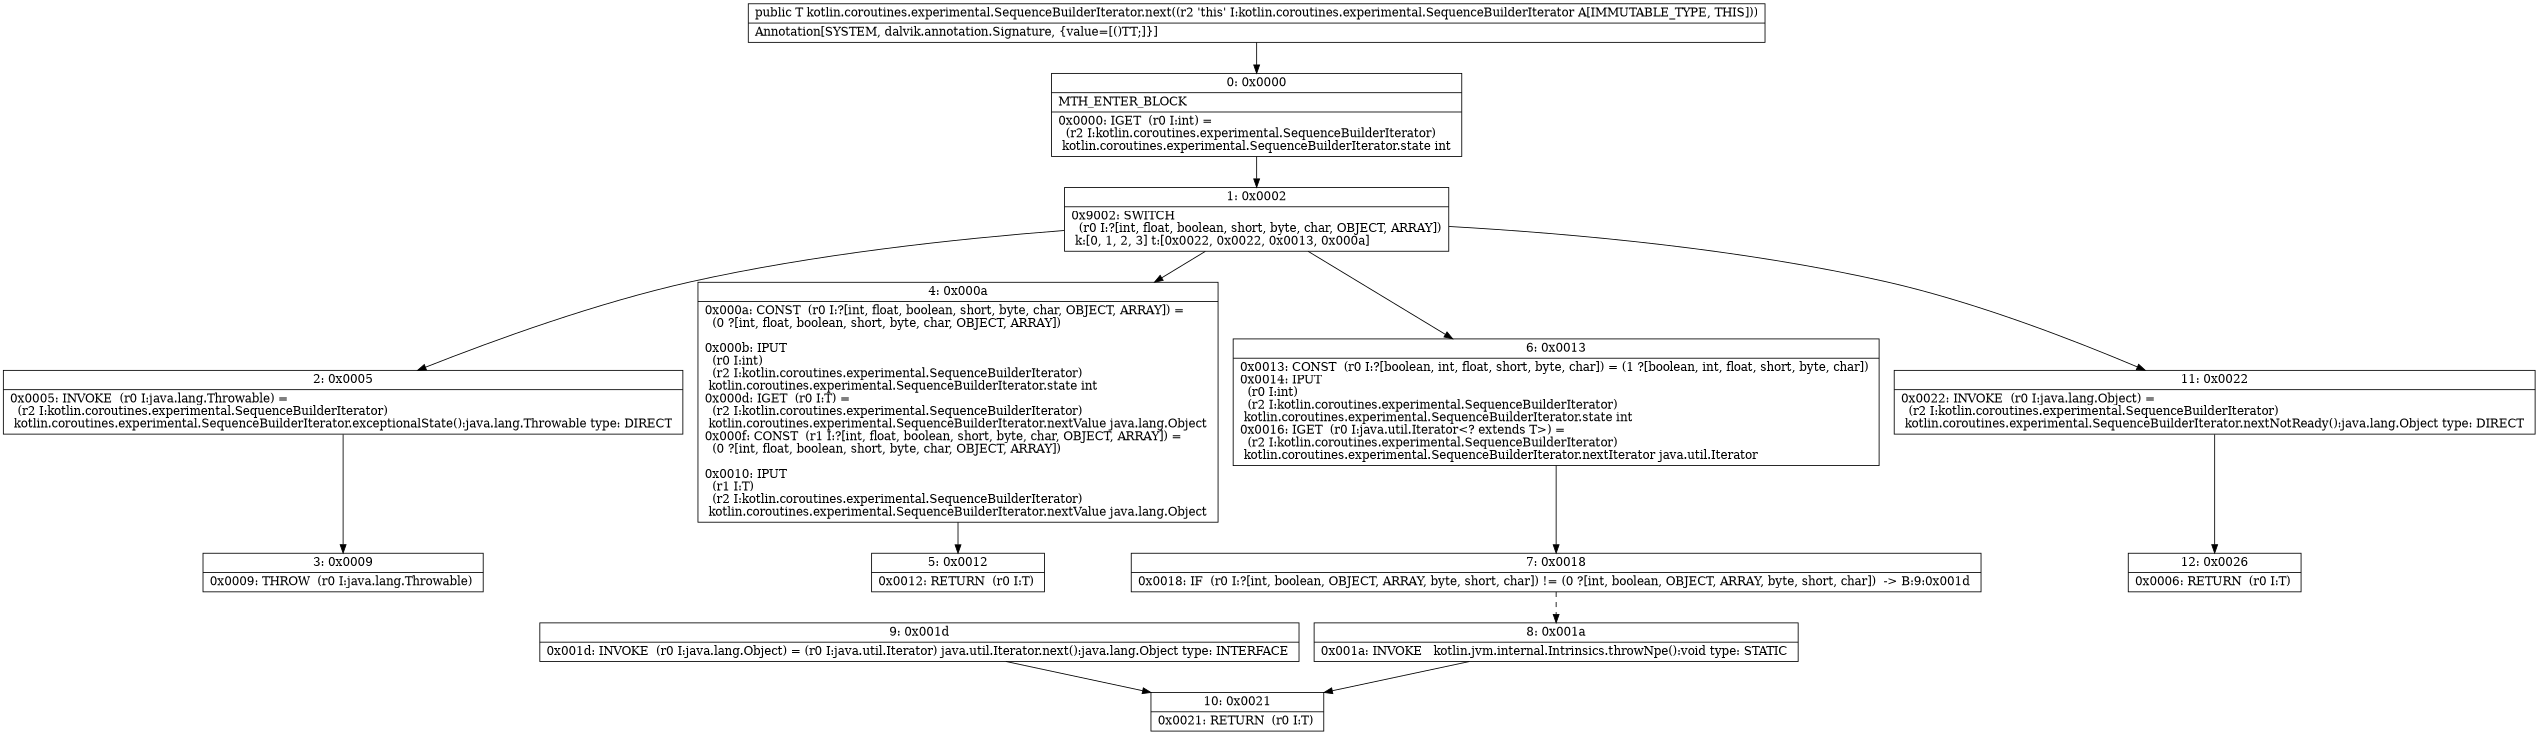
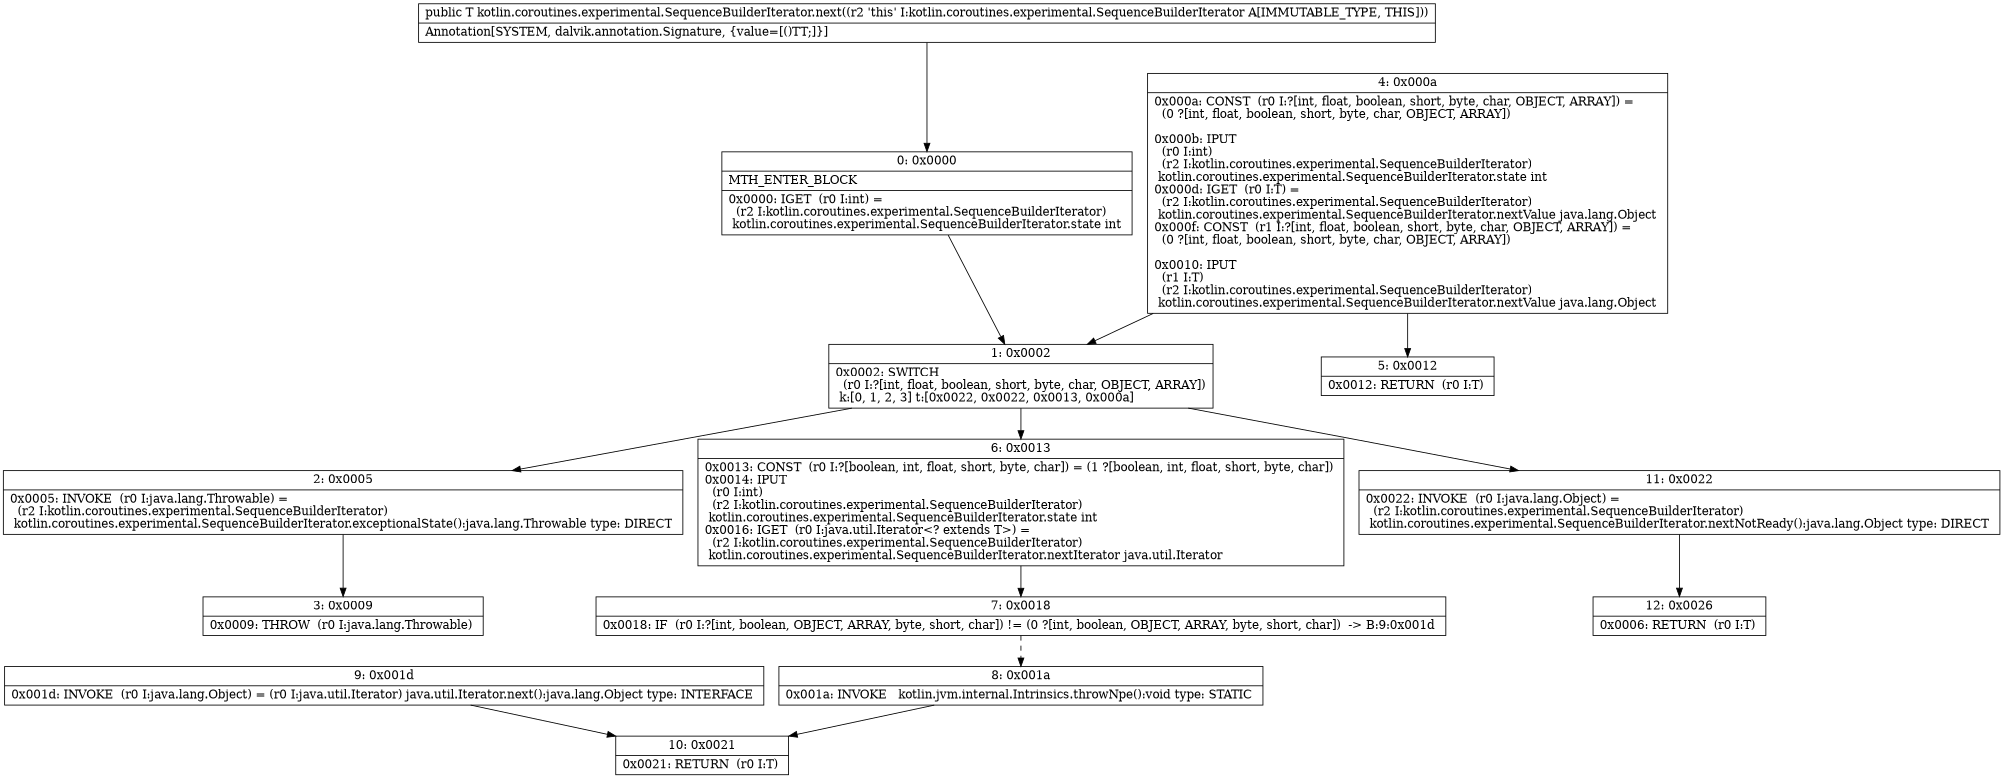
node "1: 0x0002": text "0x9002: SWITCH" -> "0x0002: SWITCH"
edge "1: 0x0002" -> "4: 0x000a": reversed
